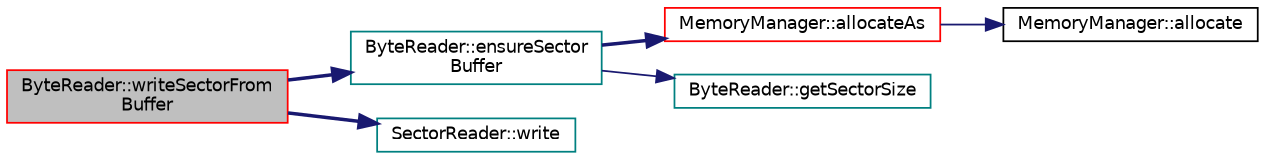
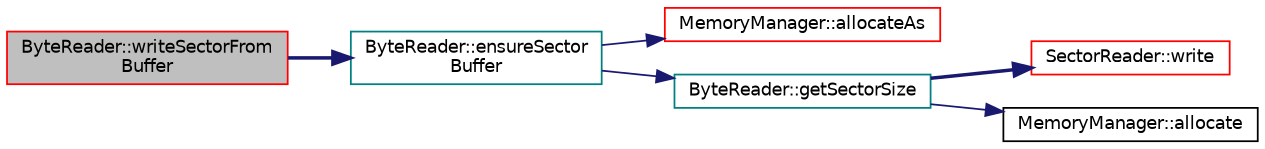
edge "MemoryManager::allocateAs" -> "MemoryManager::allocate": now "ByteReader::getSectorSize" -> "MemoryManager::allocate"
edge "ByteReader::ensureSector Buffer" -> "MemoryManager::allocateAs": style bold -> solid
edge "ByteReader::writeSectorFrom Buffer" -> "SectorReader::write": now "ByteReader::getSectorSize" -> "SectorReader::write"
node "SectorReader::write": color teal -> red
